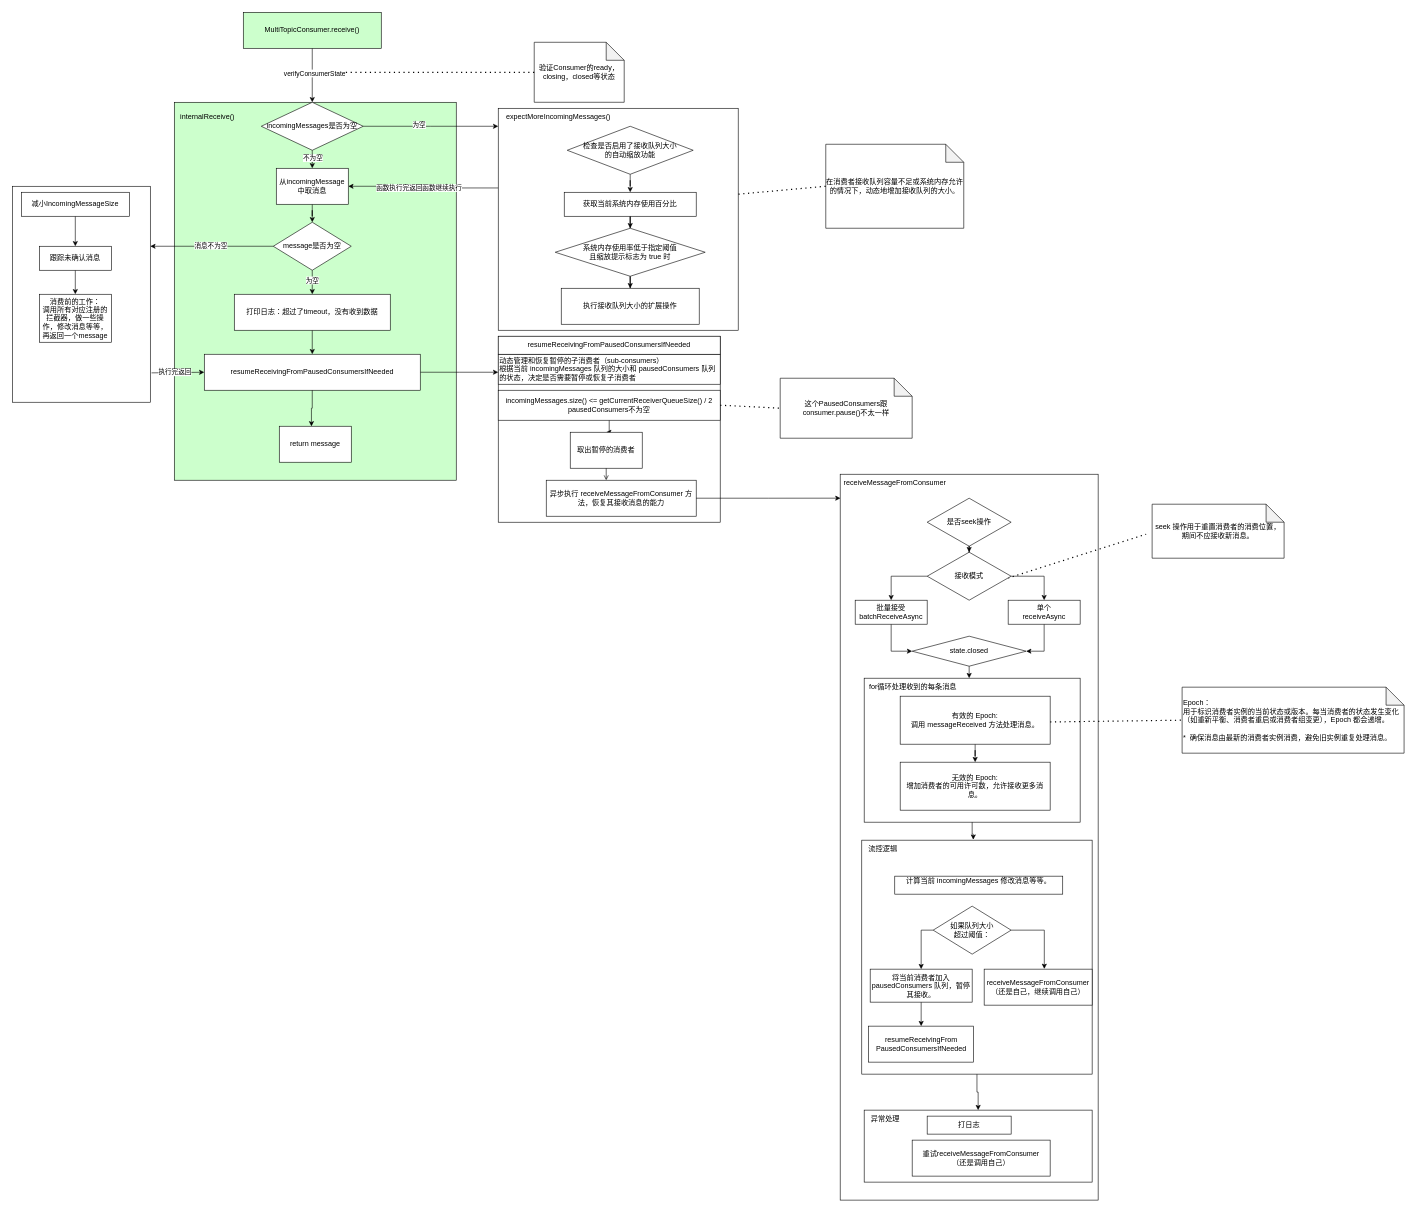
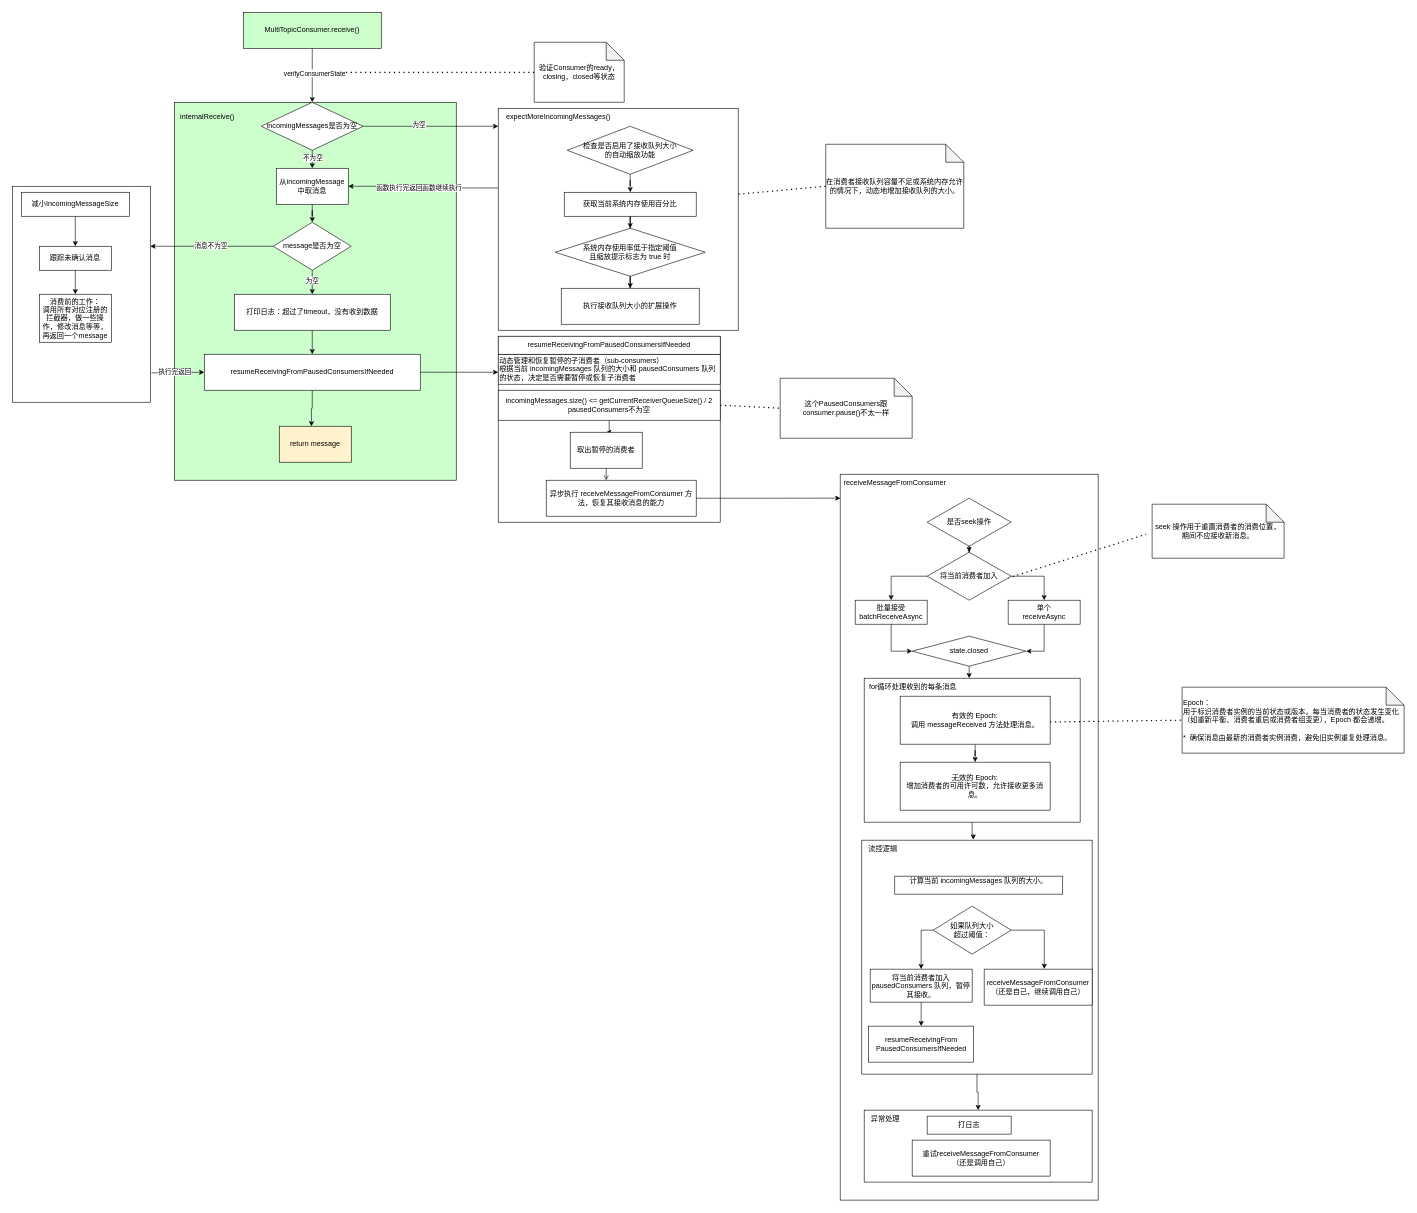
node "return message": fillcolor #ffffff -> #fff2cc
node "接收模式": label "接收模式" -> "将当前消费者加入"
node "计算当前 incomingMessages 修改消息等等。": label "计算当前 incomingMessages 修改消息等等。" -> "计算当前 incomingMessages 队列的大小。"
